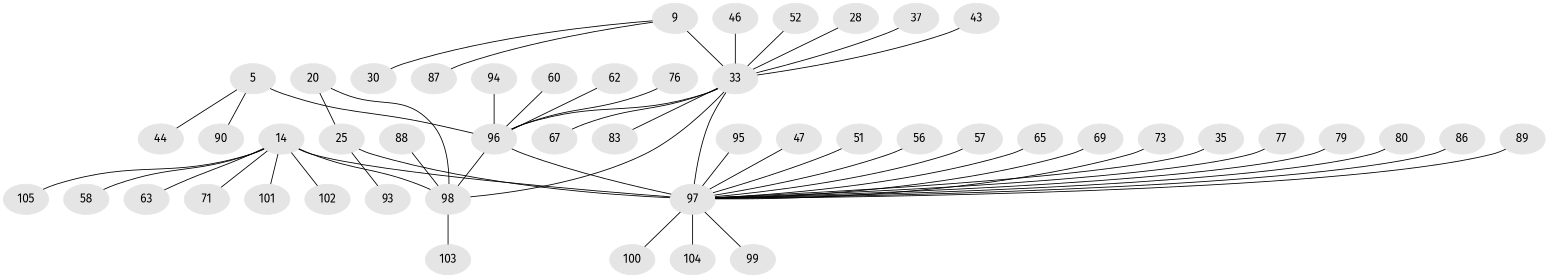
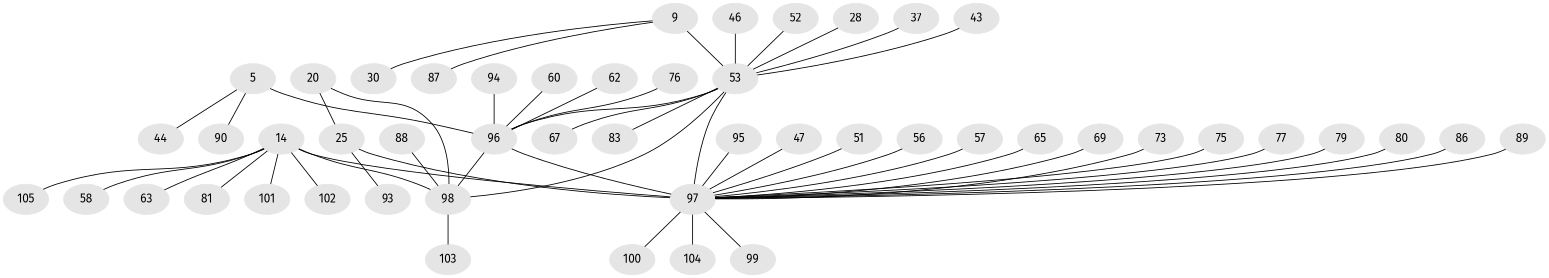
node "33": label "33" -> "53"
node "35": label "35" -> "75"
node "71": label "71" -> "81"
